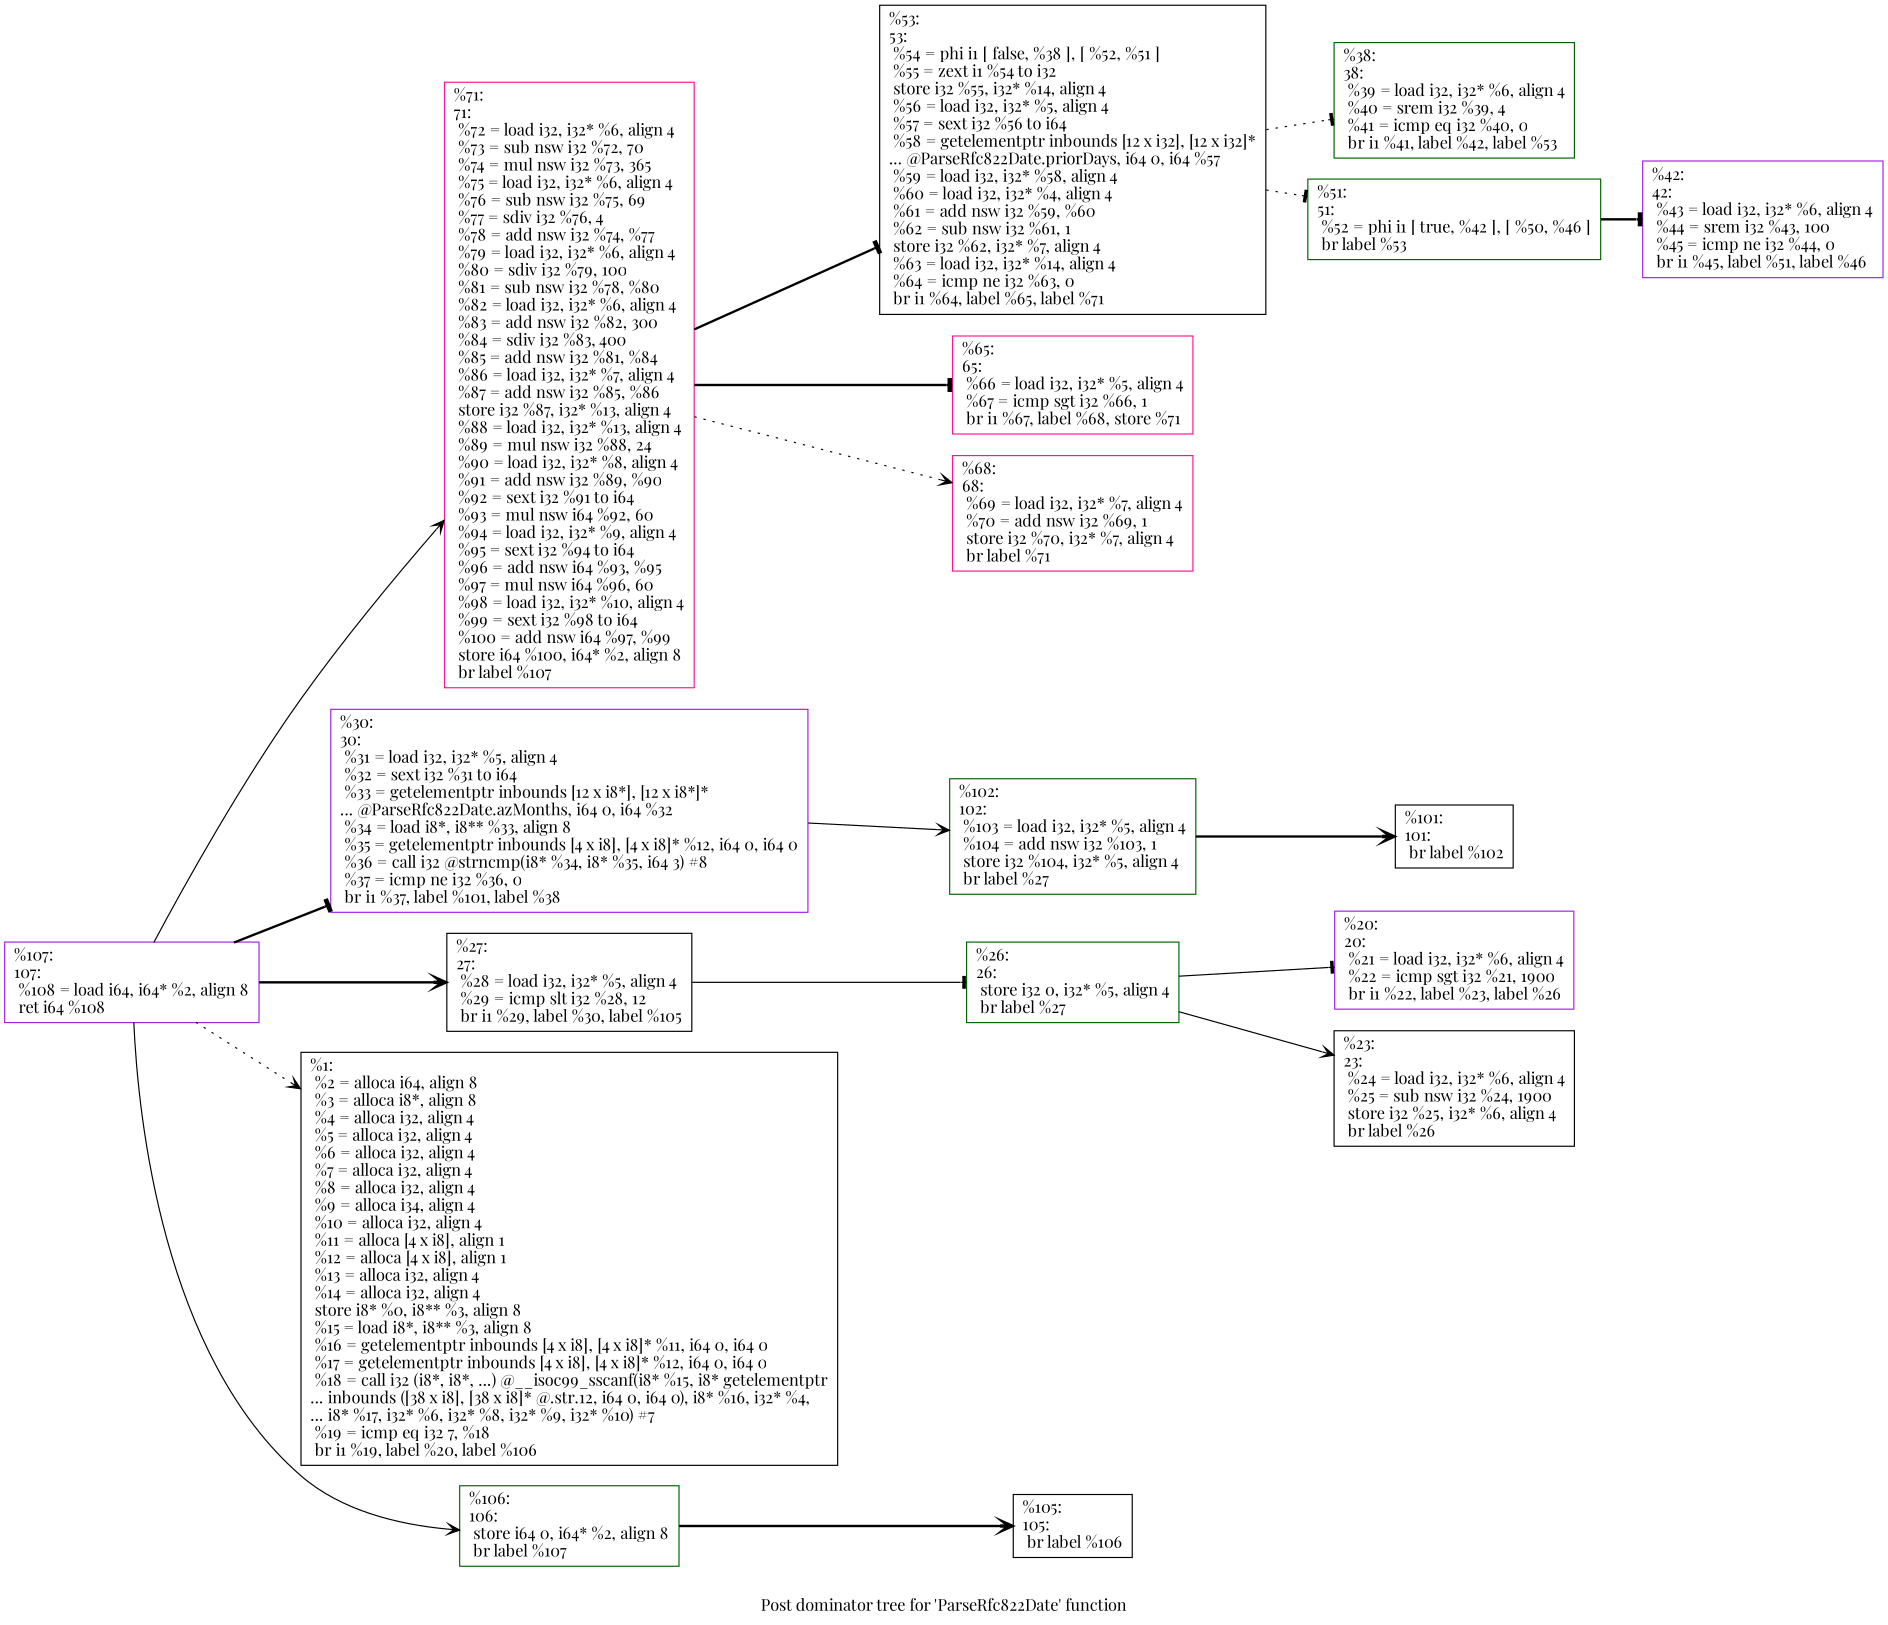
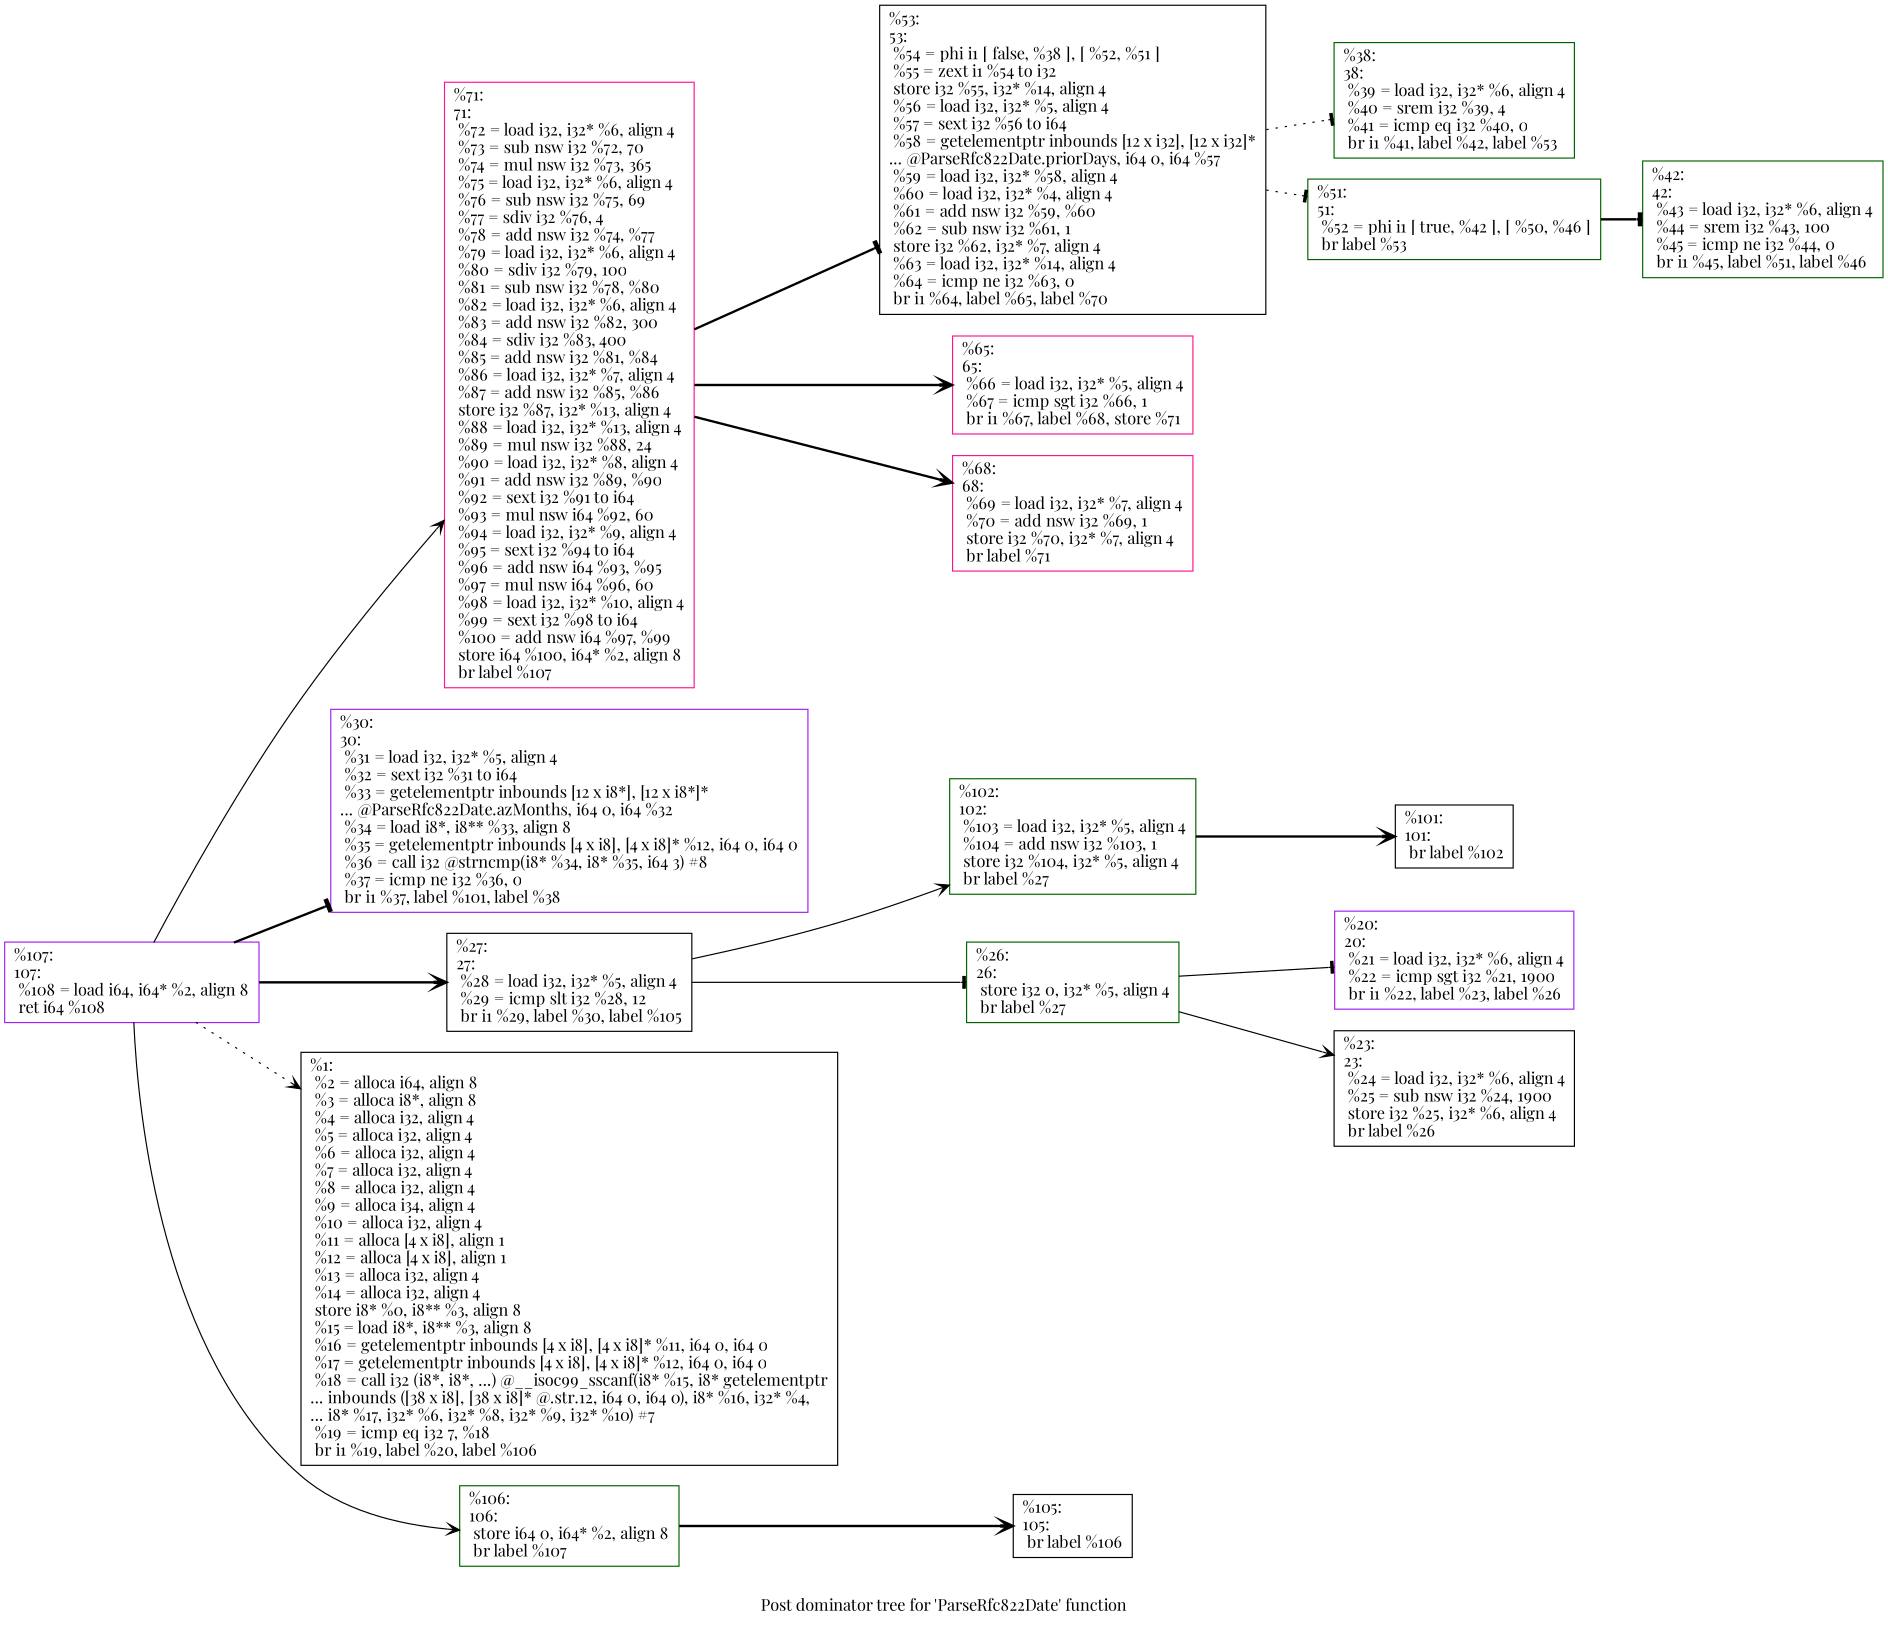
node "%42:": color purple -> darkgreen
node "%53:": text "br i1 %64, label %65, label %71" -> "br i1 %64, label %65, label %70"
edge "%71:" -> "%65:": arrowhead tee -> vee
edge "%71:" -> "%68:": style dotted -> bold
edge "%30:" -> "%102:": now "%27:" -> "%102:"
